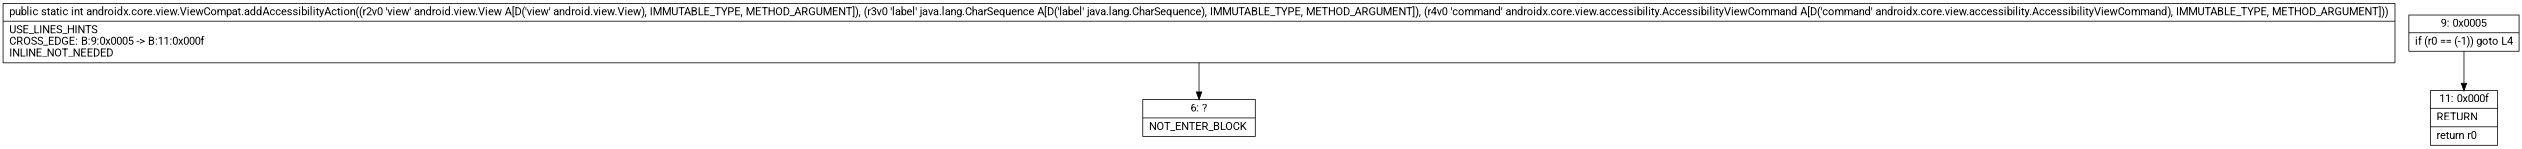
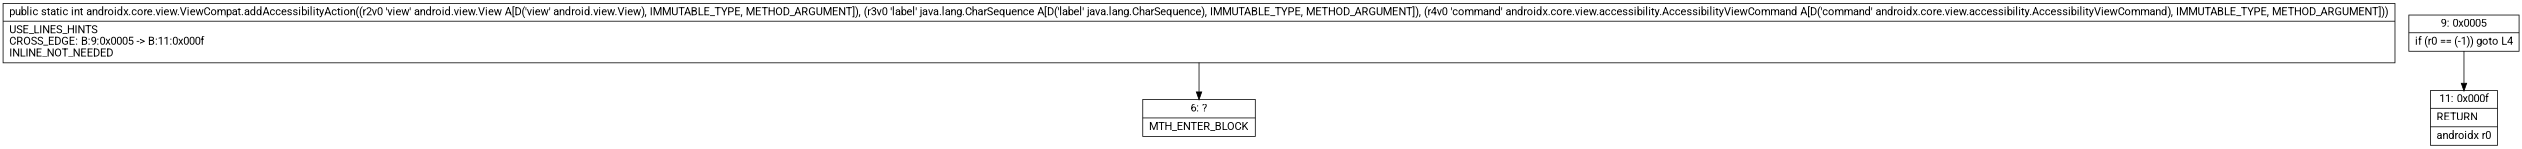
node "6: ?": text "NOT_ENTER_BLOCK" -> "MTH_ENTER_BLOCK"
node "11: 0x000f": text "return r0" -> "androidx r0"
